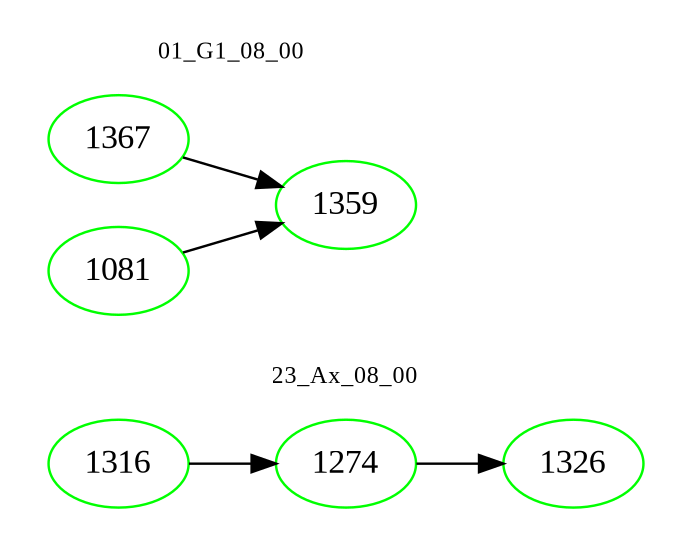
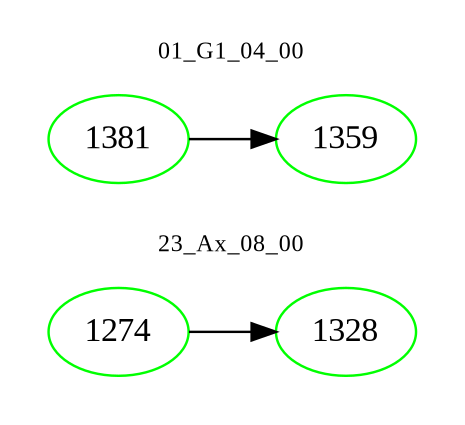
cluster "01_G1_08_00": label "01_G1_08_00" -> "01_G1_04_00"
node "1367": removed
node "1081": label "1081" -> "1381"
node "1316": removed
node "1326": label "1326" -> "1328"
